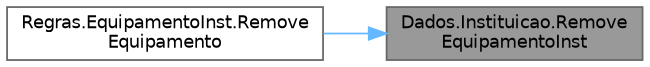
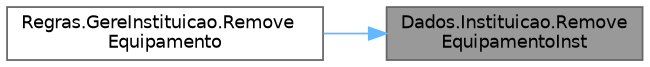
node "Regras.EquipamentoInst.Remove Equipamento": label "Regras.EquipamentoInst.Remove Equipamento" -> "Regras.GereInstituicao.Remove Equipamento"
